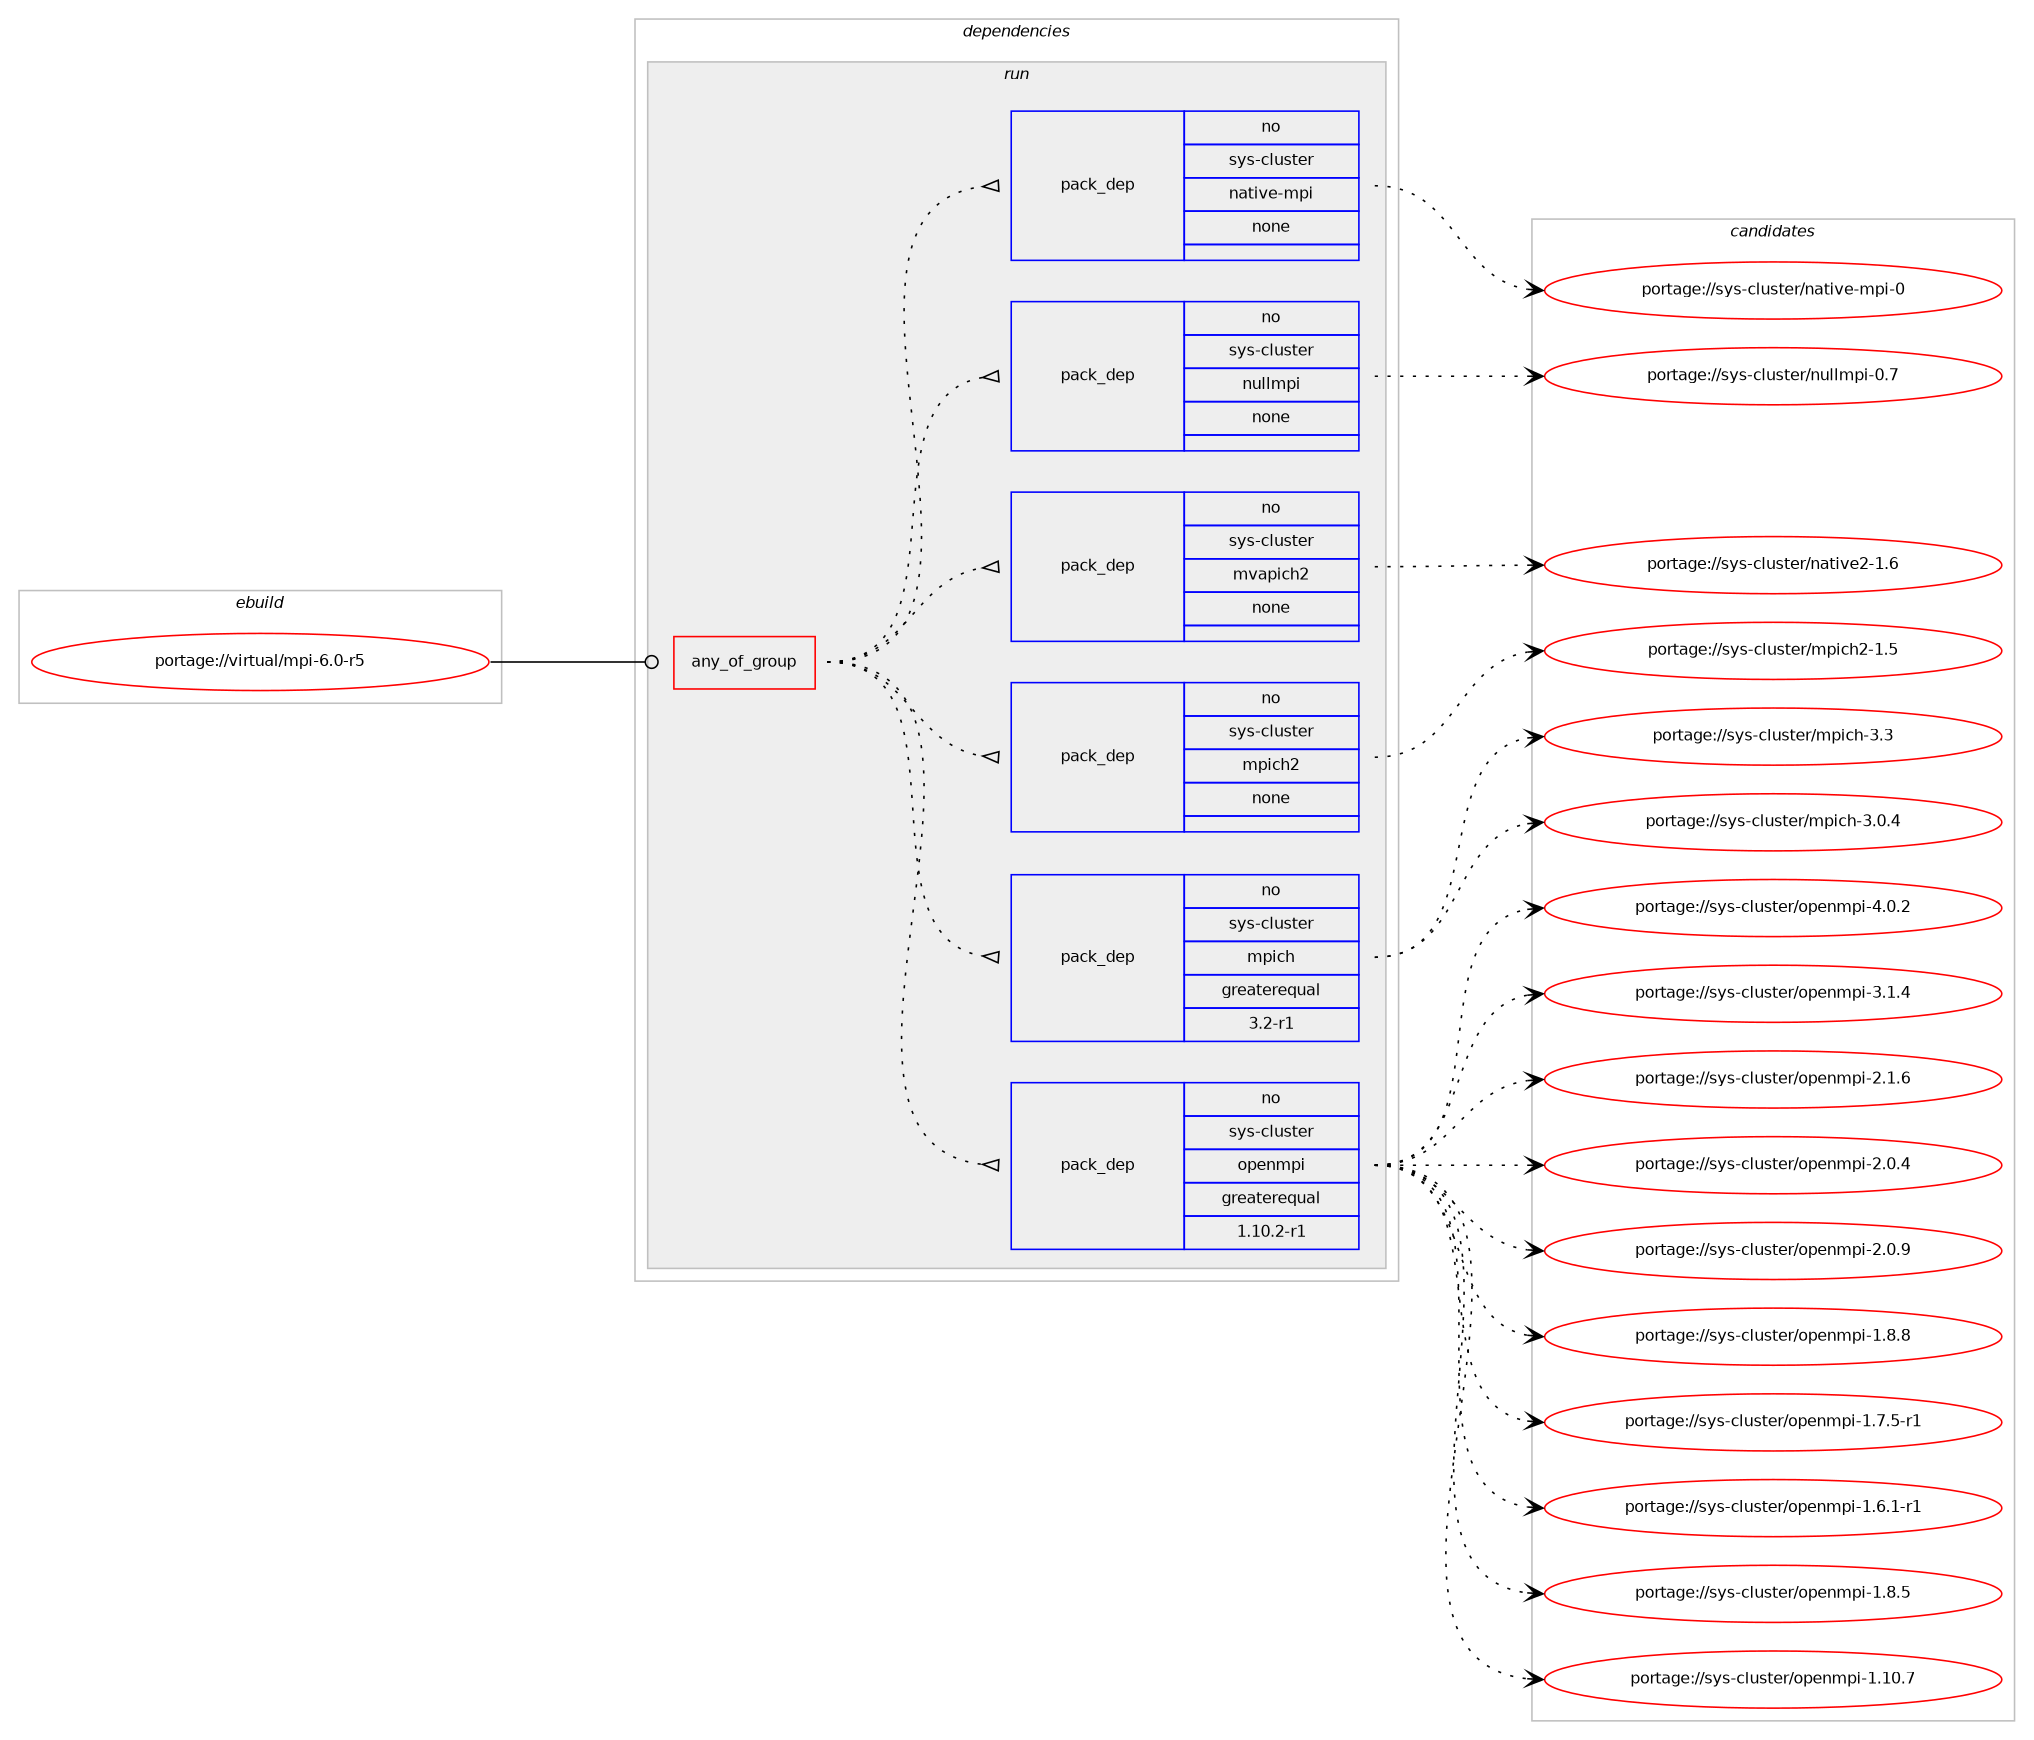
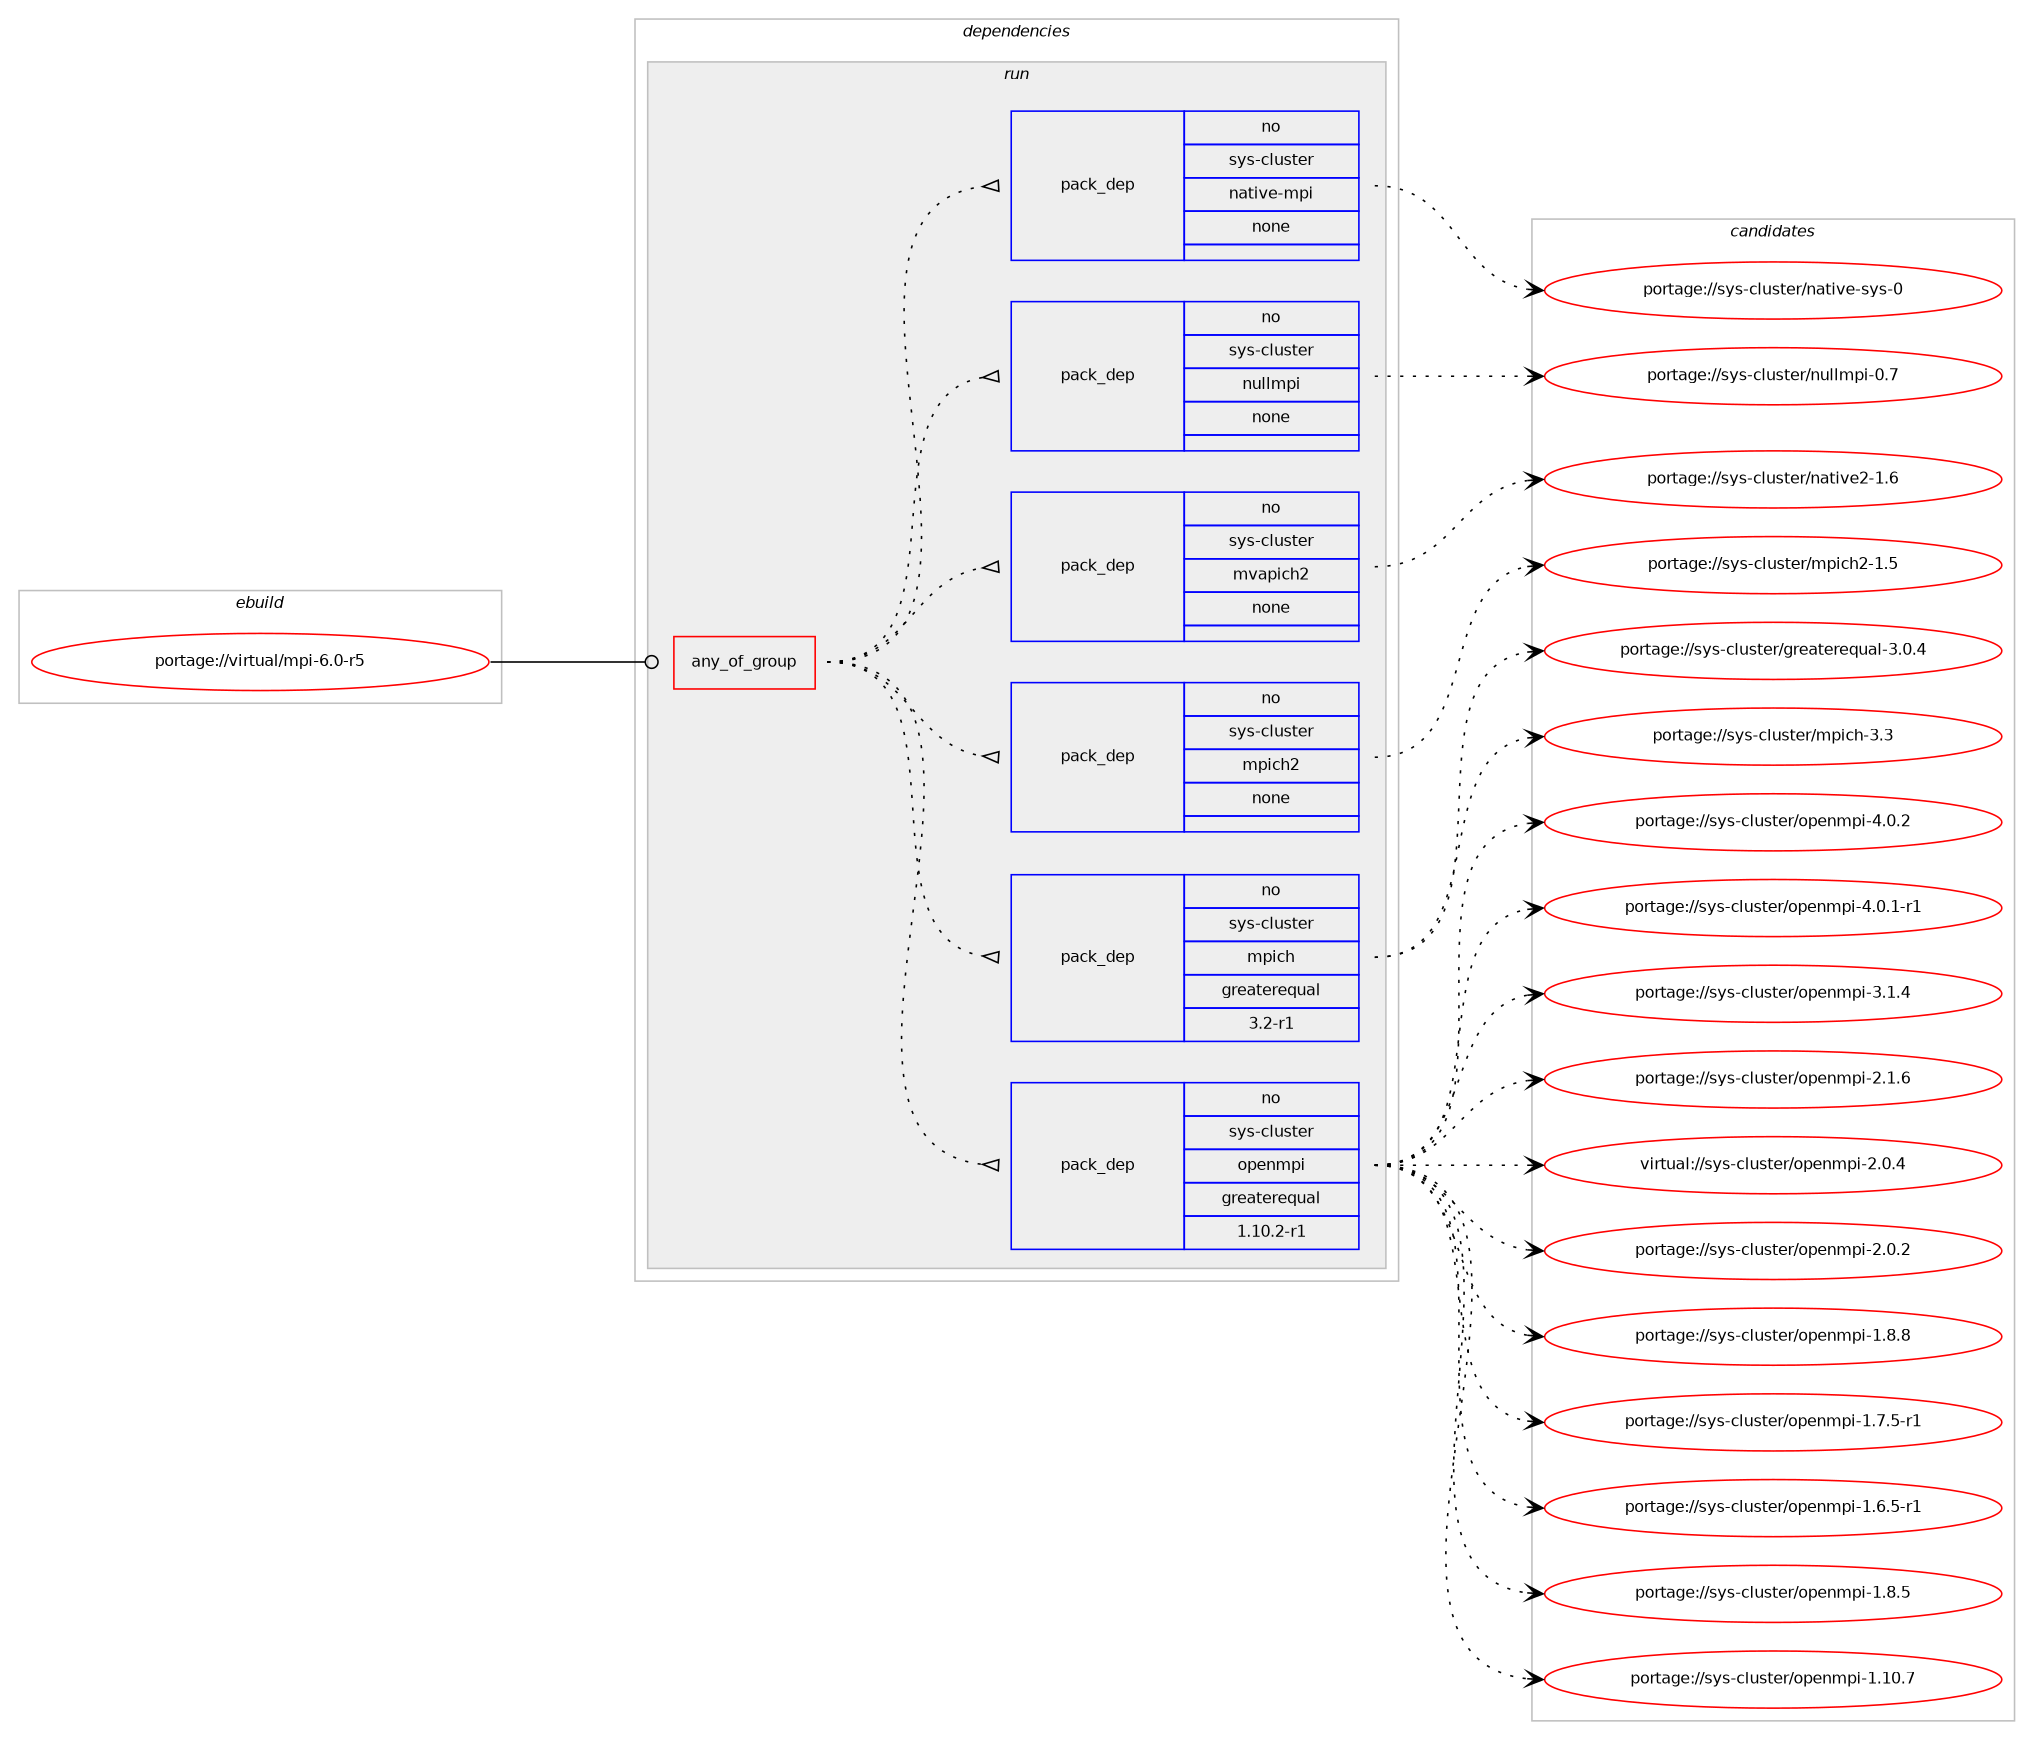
node "portage://sys-cluster/native-mpi-0": label "portage://sys-cluster/native-mpi-0" -> "portage://sys-cluster/native-sys-0"
node "portage://sys-cluster/mpich-3.0.4": label "portage://sys-cluster/mpich-3.0.4" -> "portage://sys-cluster/greaterequal-3.0.4"
node "portage://sys-cluster/openmpi-4.0.1-r1": added
node "portage://sys-cluster/openmpi-2.0.4": label "portage://sys-cluster/openmpi-2.0.4" -> "virtual://sys-cluster/openmpi-2.0.4"
node "portage://sys-cluster/openmpi-2.0.9": label "portage://sys-cluster/openmpi-2.0.9" -> "portage://sys-cluster/openmpi-2.0.2"
node "portage://sys-cluster/openmpi-1.6.1-r1": label "portage://sys-cluster/openmpi-1.6.1-r1" -> "portage://sys-cluster/openmpi-1.6.5-r1"
